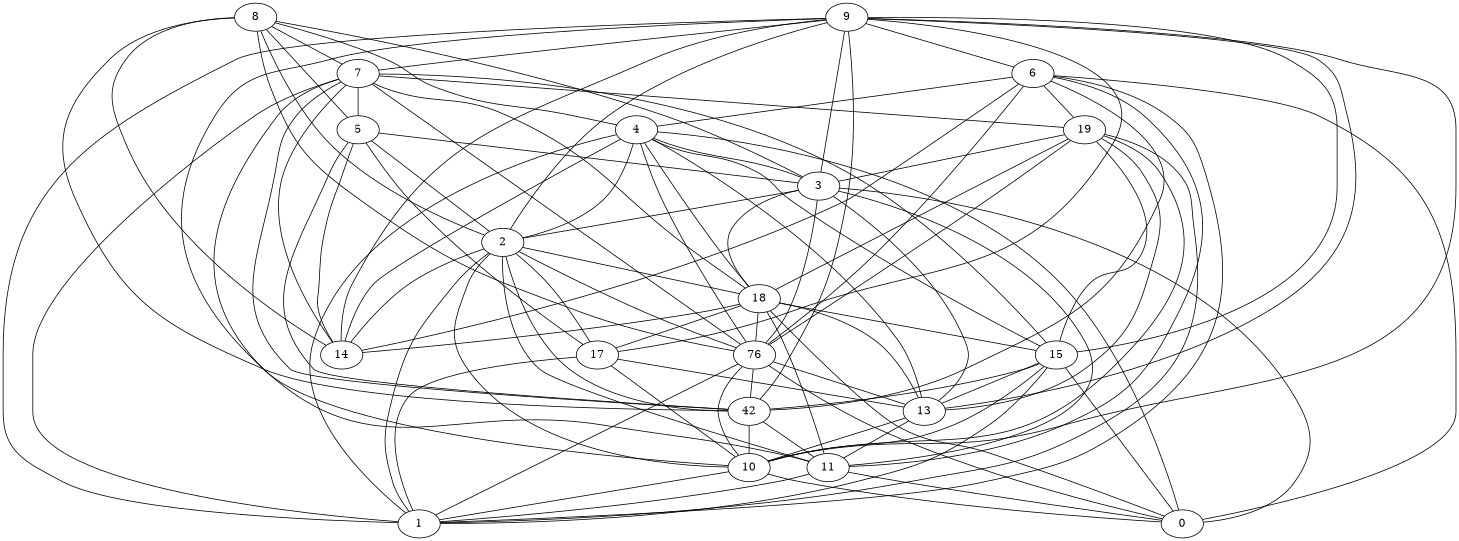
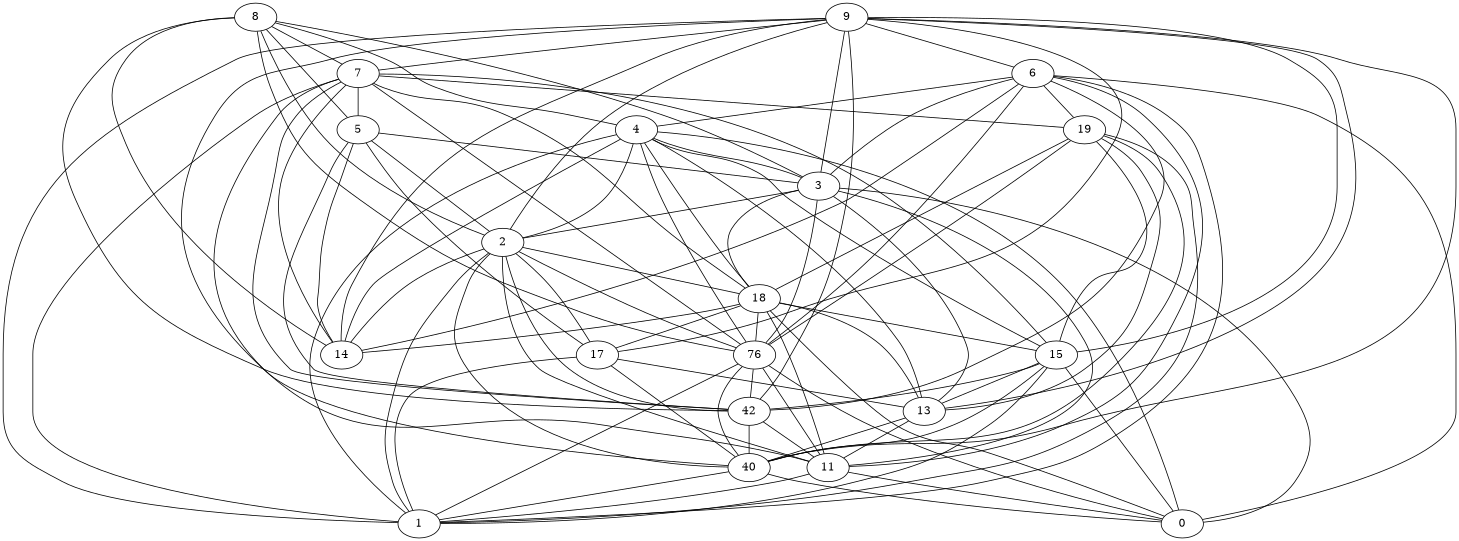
edge "19" -- "3": now "6" -- "3"
edge "76" -- "13": now "76" -- "11"
node "10": label "10" -> "40"
